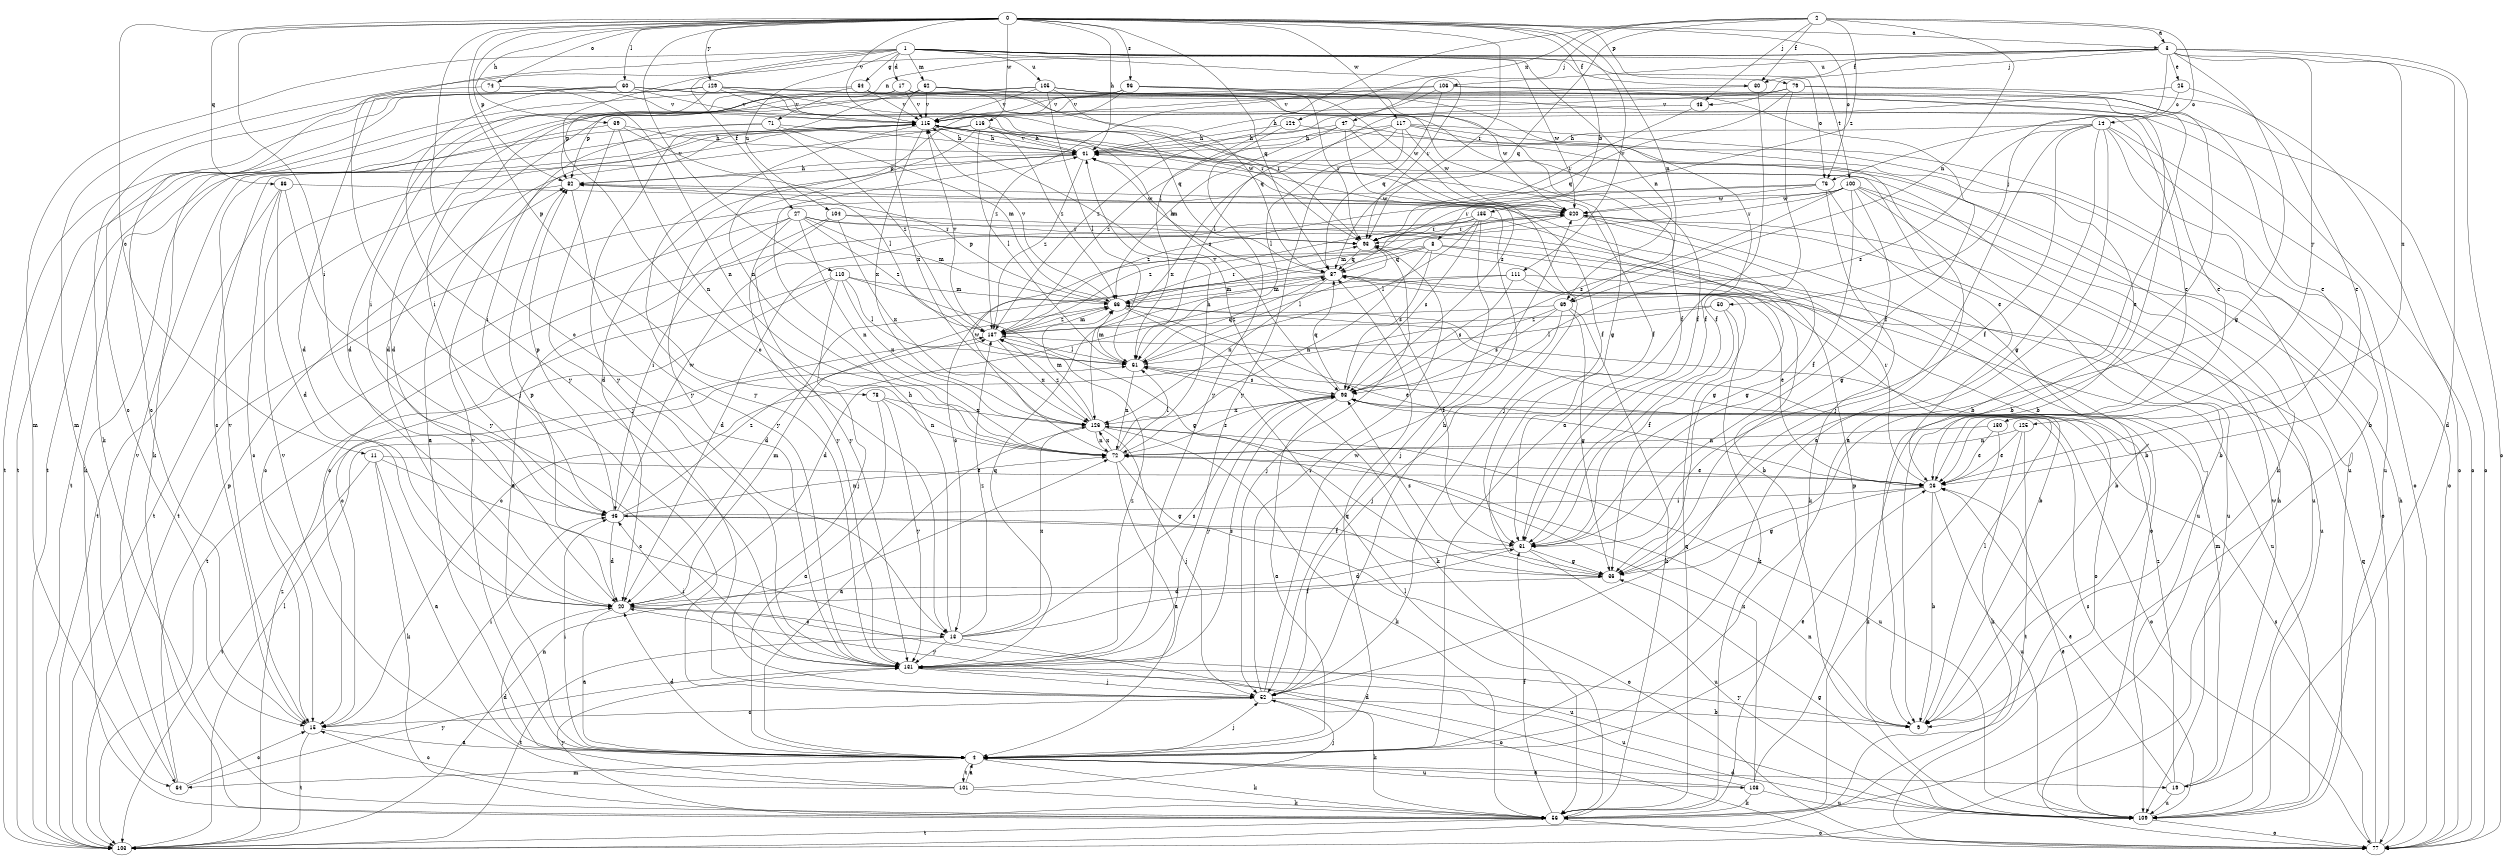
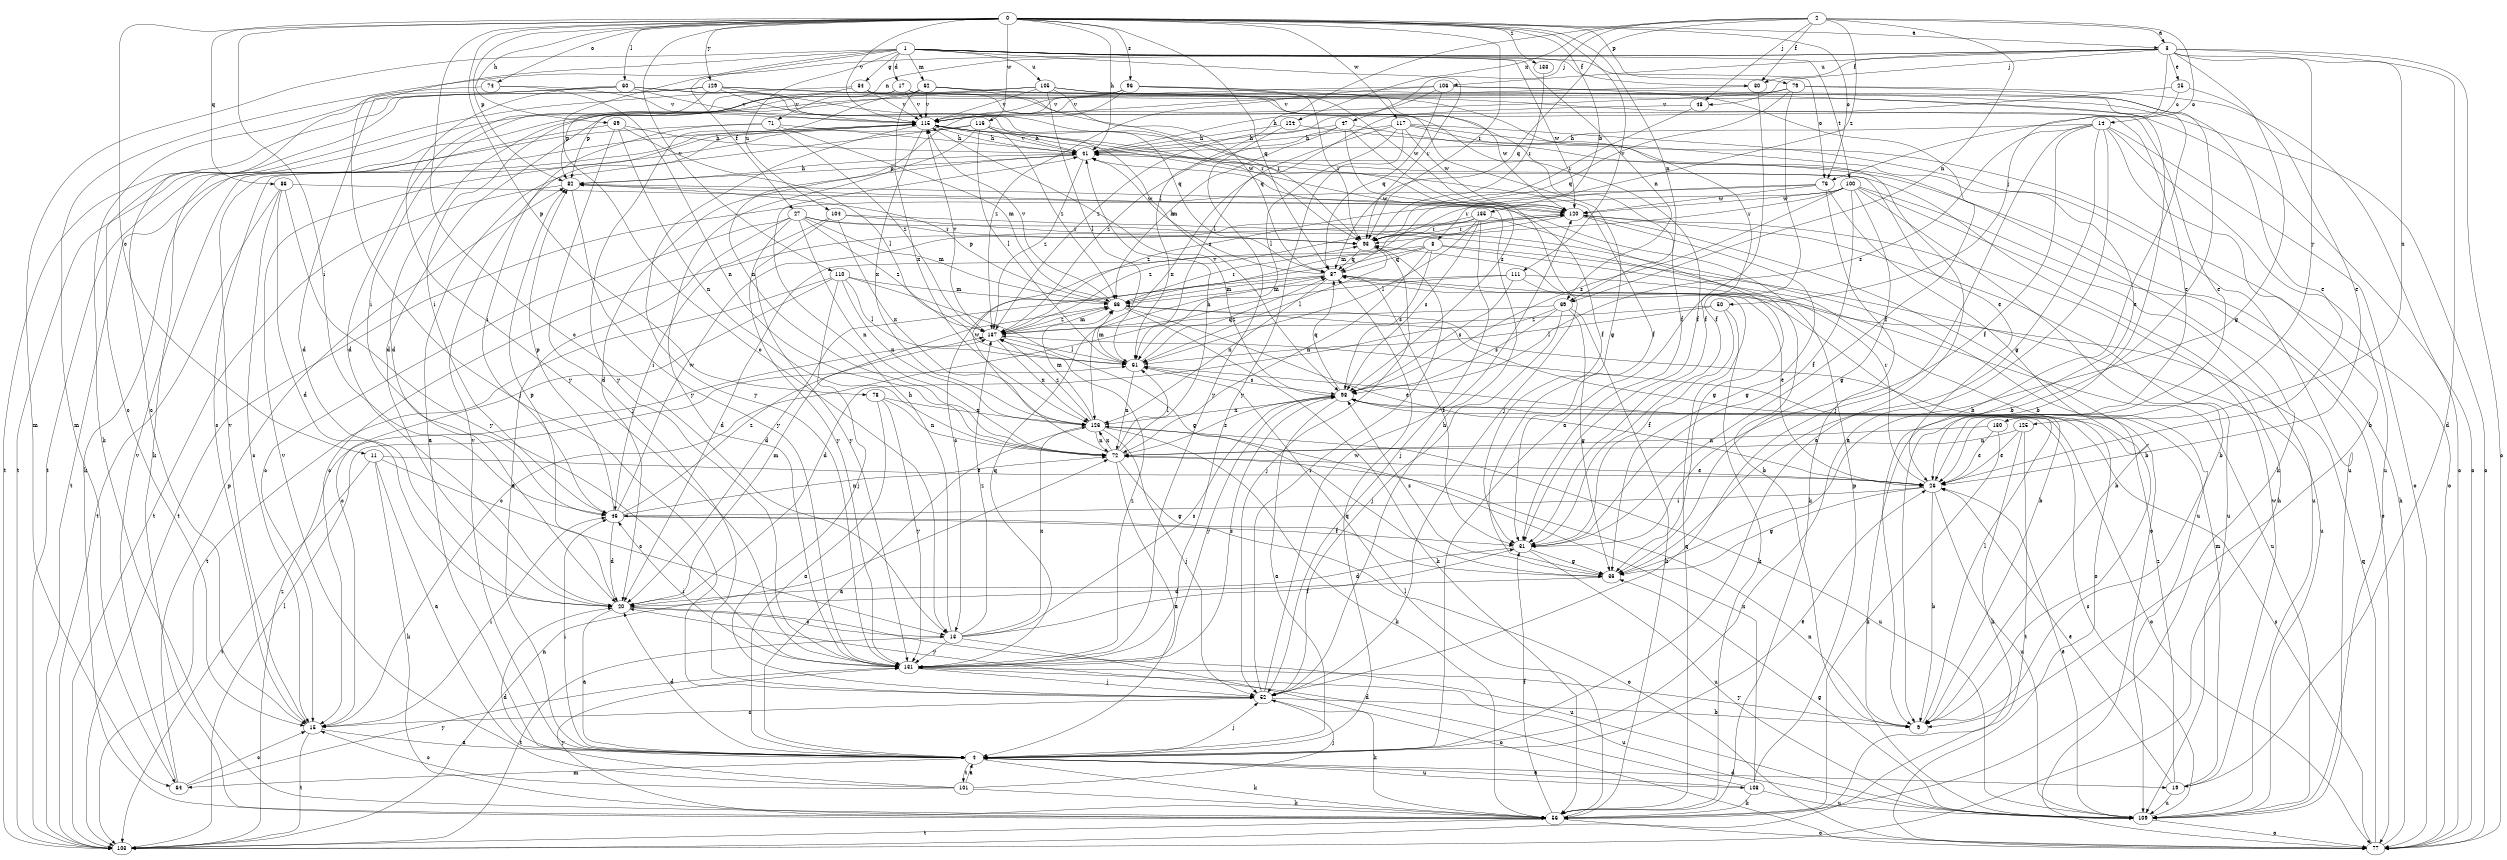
node "133": added
node "320": label "320" -> "120"
